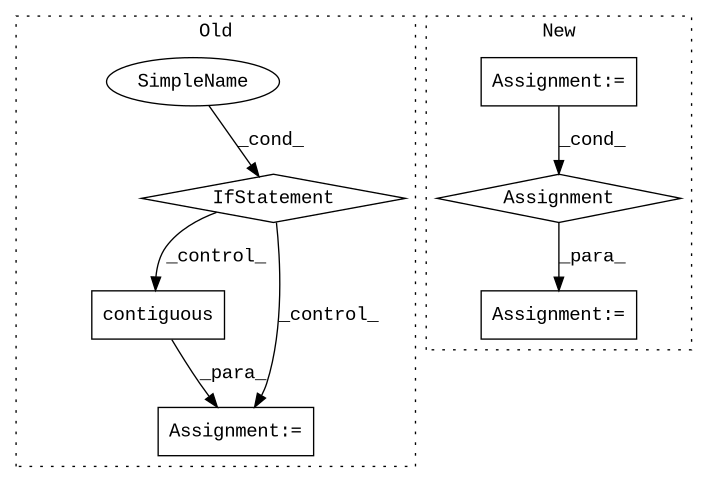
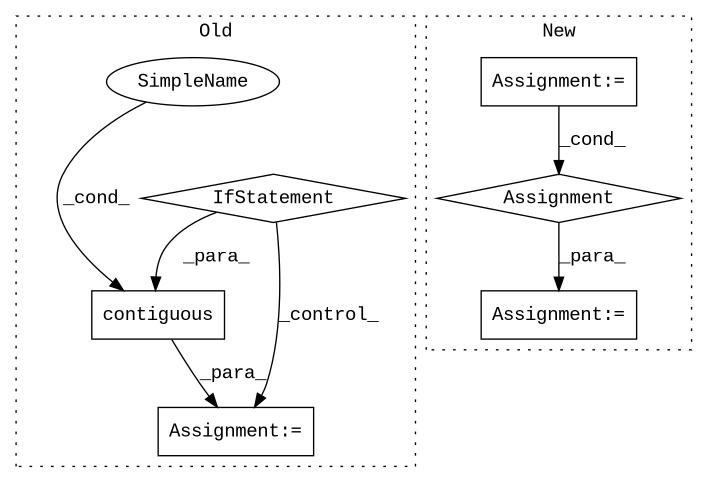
edge "SimpleName" -> "IfStatement": now "SimpleName" -> "contiguous"
edge "IfStatement" -> "contiguous": label "_control_" -> "_para_"
